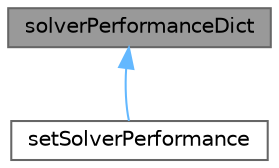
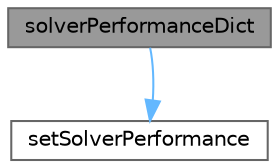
edge "setSolverPerformance" -> "solverPerformanceDict": reversed
